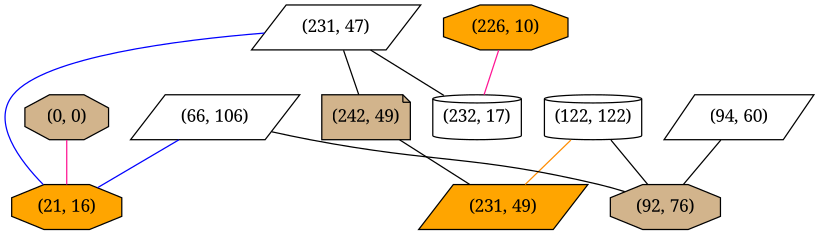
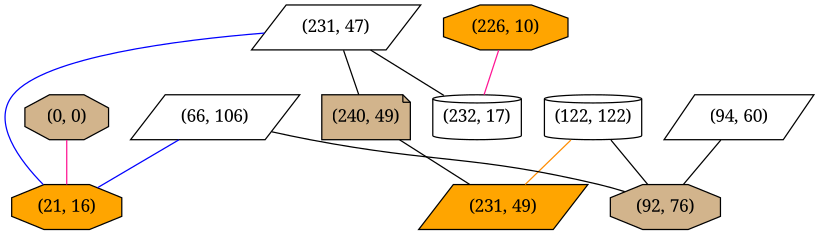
node "(242, 49)": label "(242, 49)" -> "(240, 49)"
